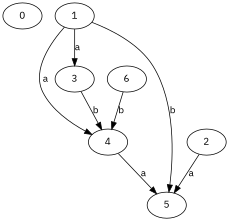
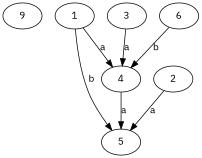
node "0": label "0" -> "9"
edge "1" -> "3": removed, label "a"
edge "3" -> "4": label "b" -> "a"
